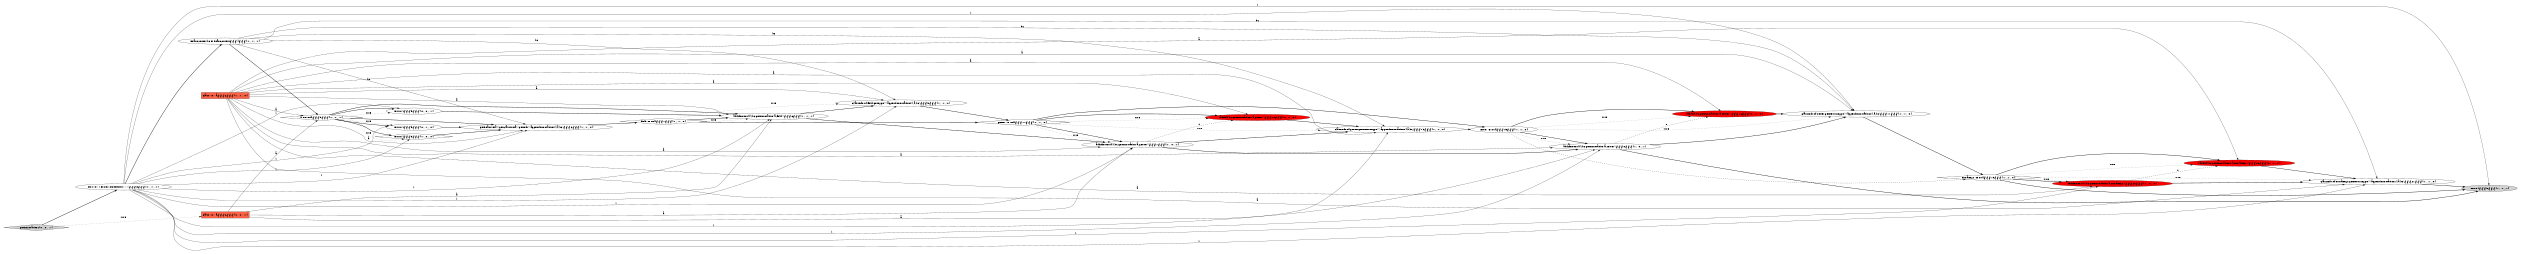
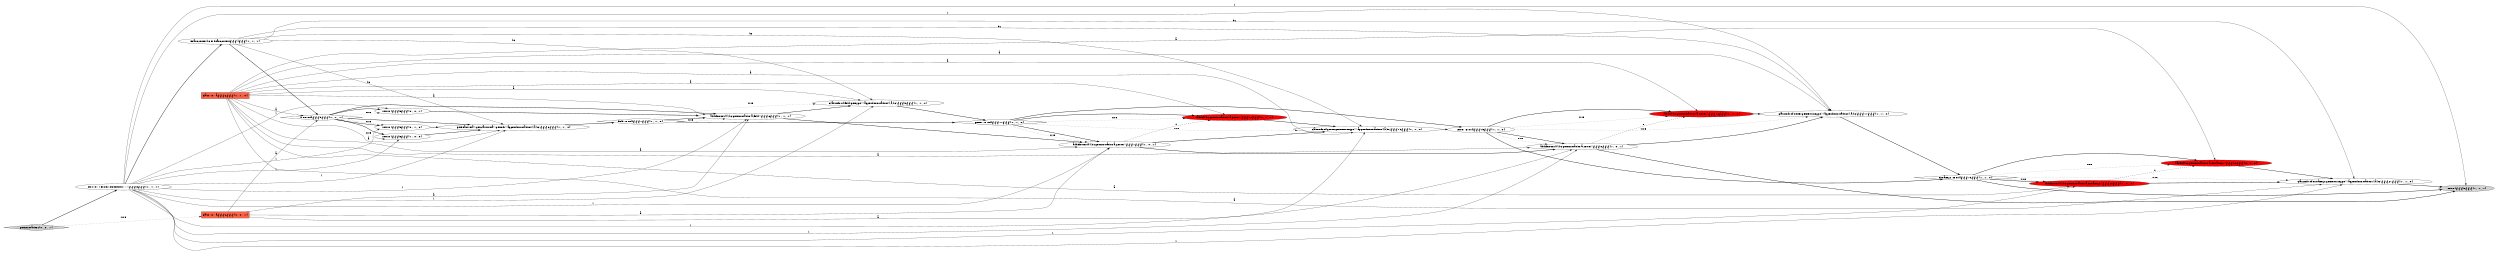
node "return l@@@5@@@['1', '0', '0']": shape diamond -> ellipse
edge "setter != null@@@15@@@['1', '1', '0']" -> "extraKeys != null@@@19@@@['1', '1', '0']": style dashed -> bold
